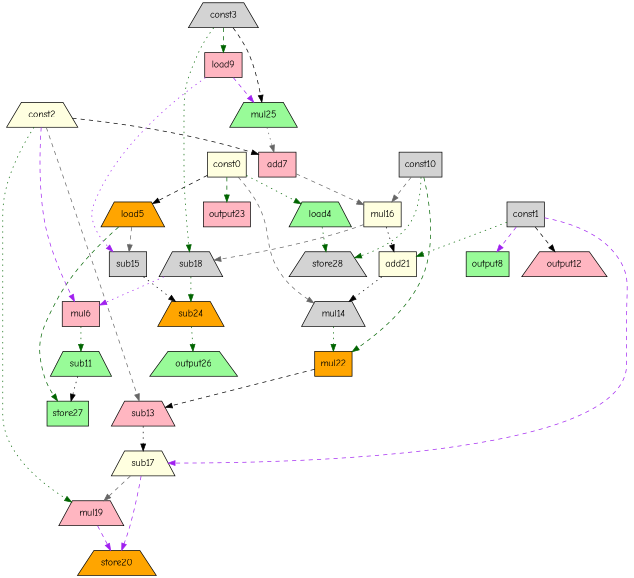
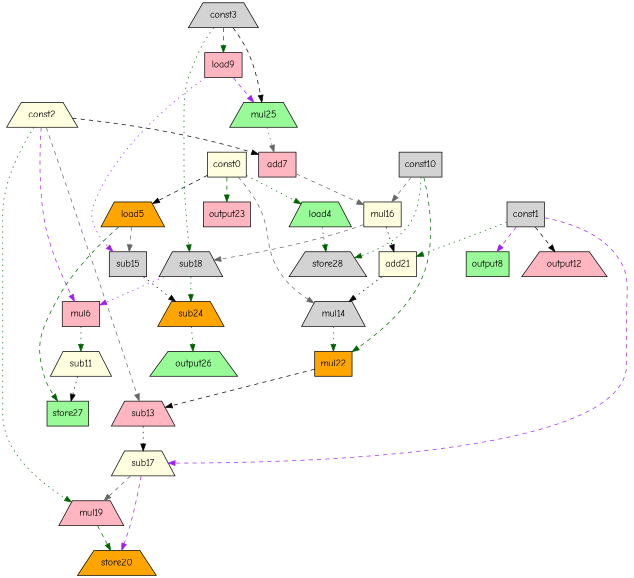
node "sub11": fillcolor palegreen -> lightyellow
edge "mul19" -> "store20": color purple -> darkgreen
